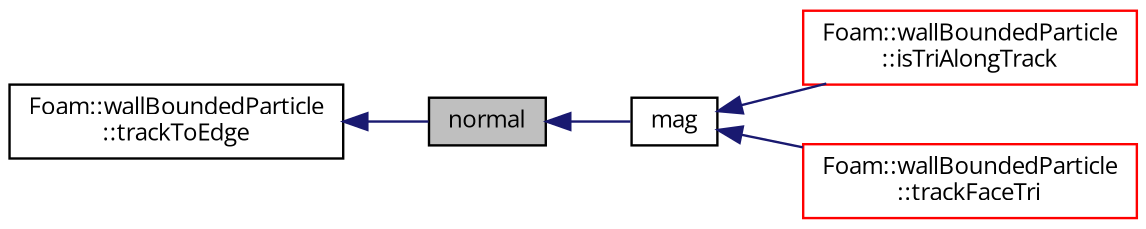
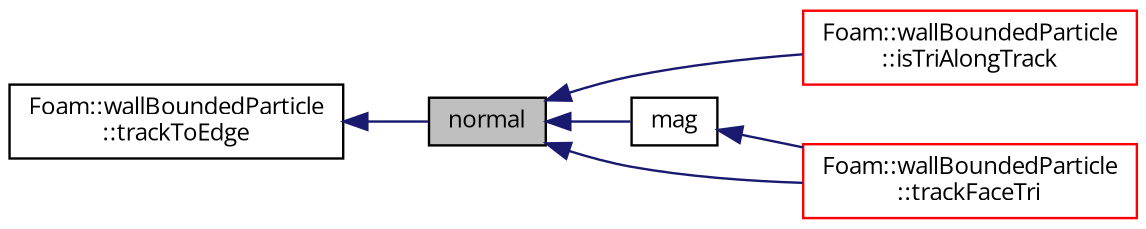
edge "Foam::wallBoundedParticle ::isTriAlongTrack" -> "mag": now "Foam::wallBoundedParticle ::isTriAlongTrack" -> "normal"
edge "Foam::wallBoundedParticle ::trackFaceTri" -> "normal": added
